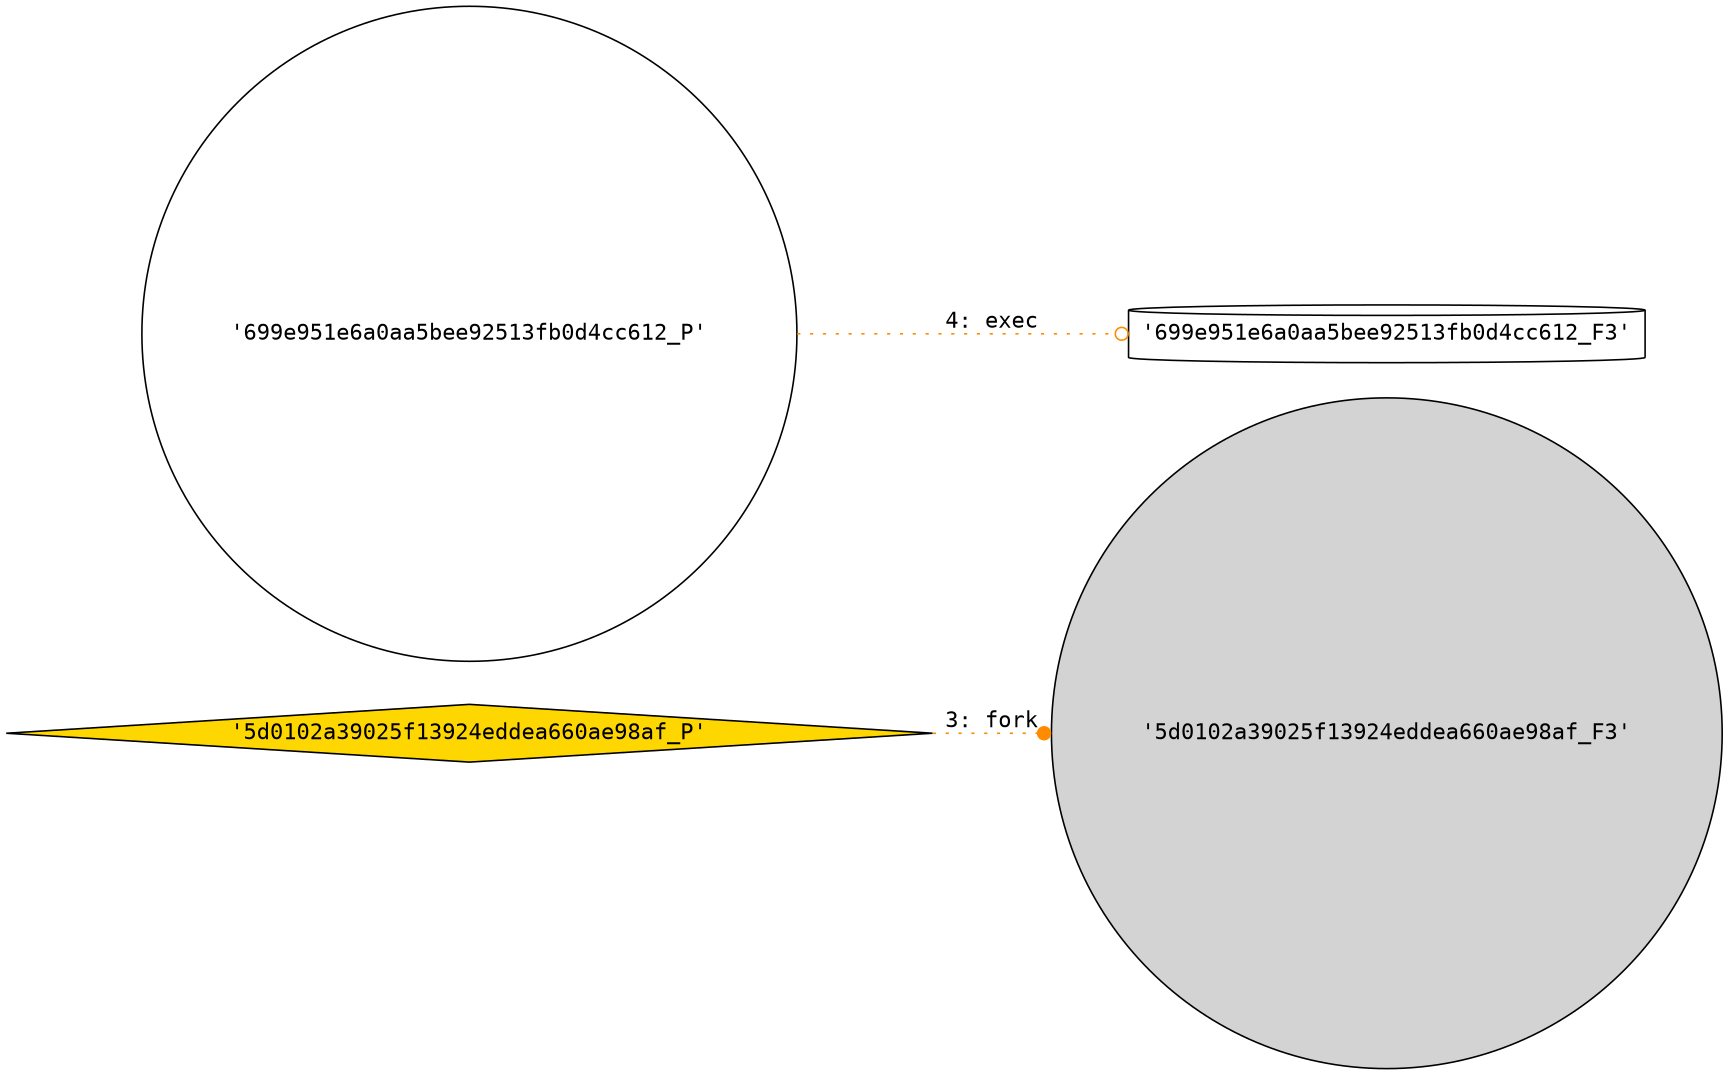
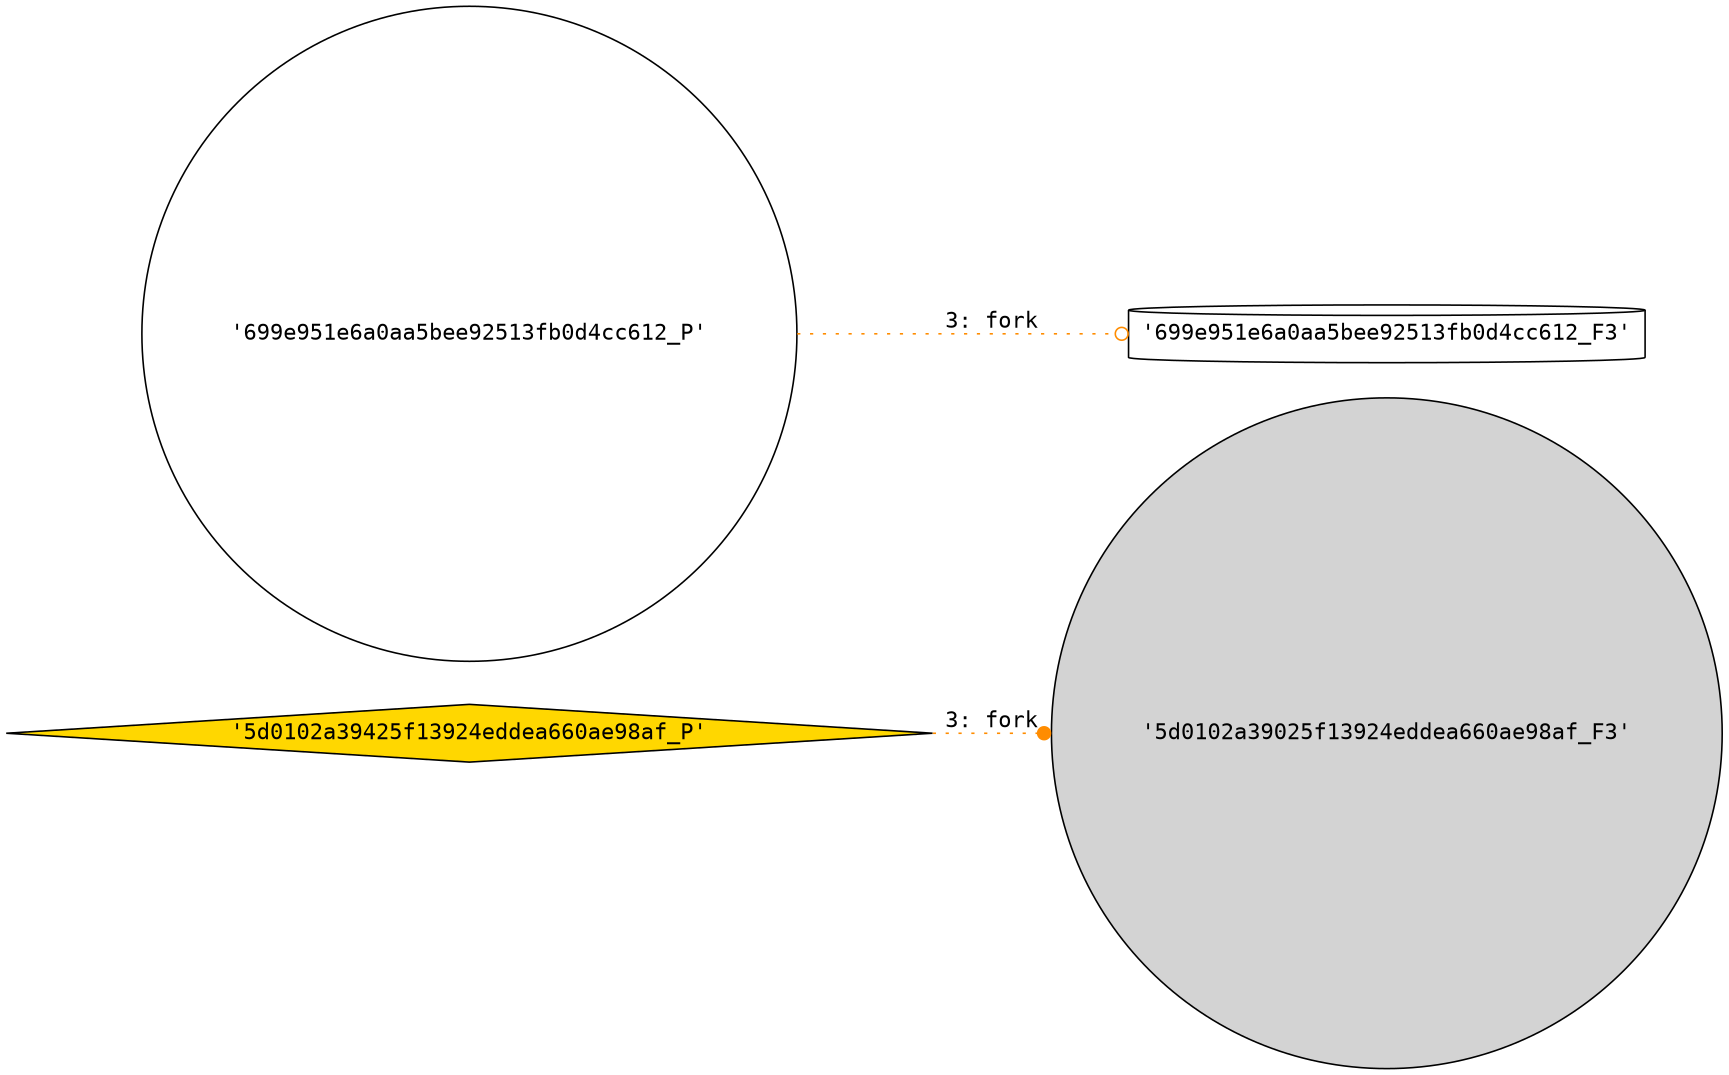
edge "'699e951e6a0aa5bee92513fb0d4cc612_P'" -> "'699e951e6a0aa5bee92513fb0d4cc612_F3'": label "4: exec" -> "3: fork"
node "'5d0102a39025f13924eddea660ae98af_P'": label "'5d0102a39025f13924eddea660ae98af_P'" -> "'5d0102a39425f13924eddea660ae98af_P'"
